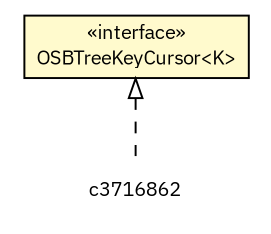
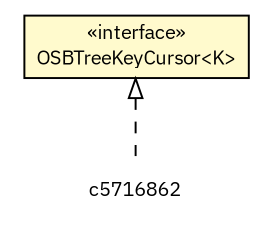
node "c3716862": label "c3716862" -> "c5716862"
